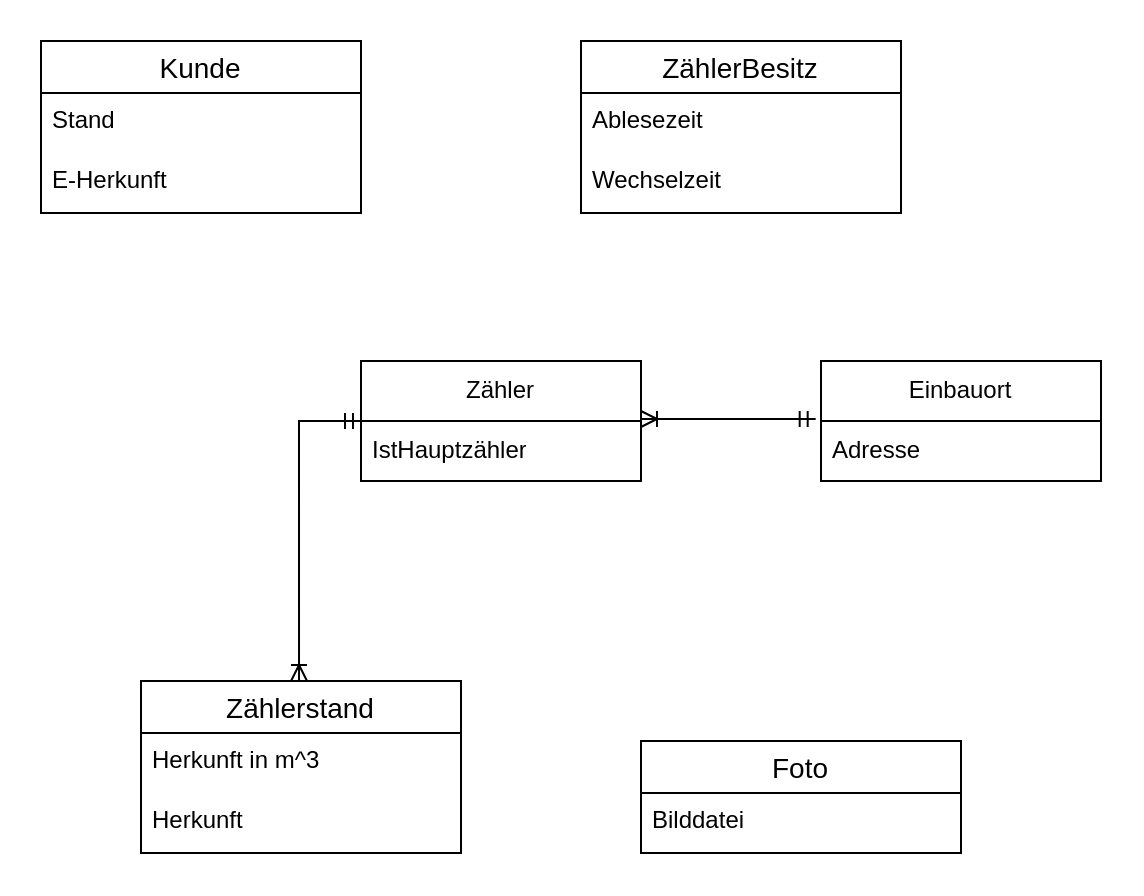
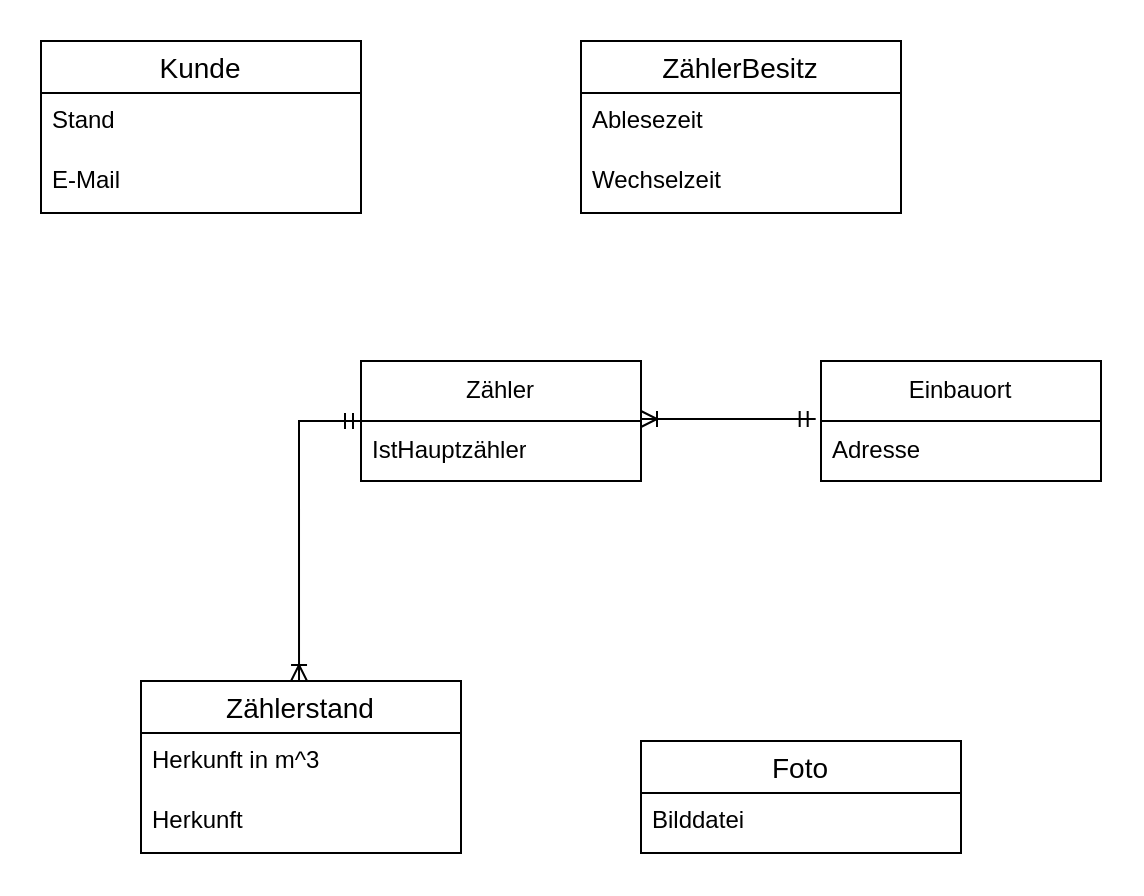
node "E-Herkunft": label "E-Herkunft" -> "E-Mail"
